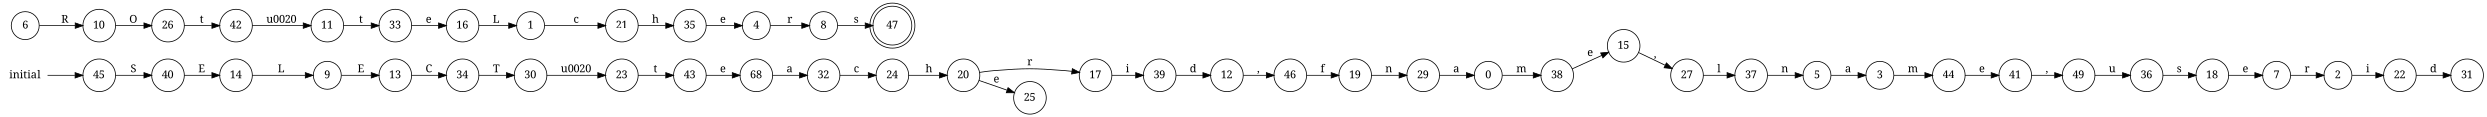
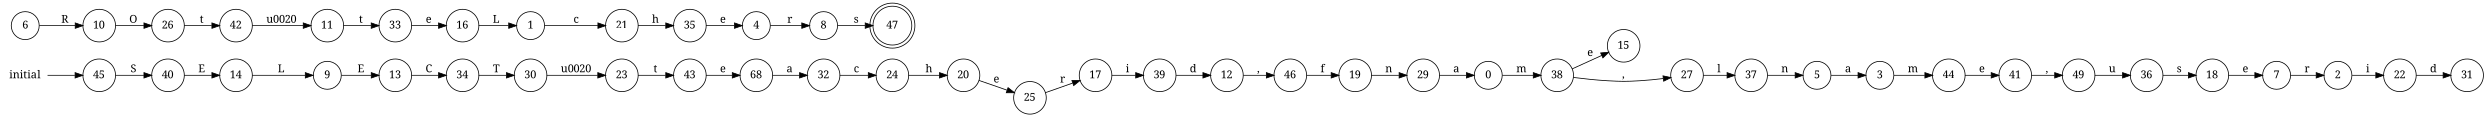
edge "15" -> "27": now "38" -> "27"
edge "20" -> "17": now "25" -> "17"
